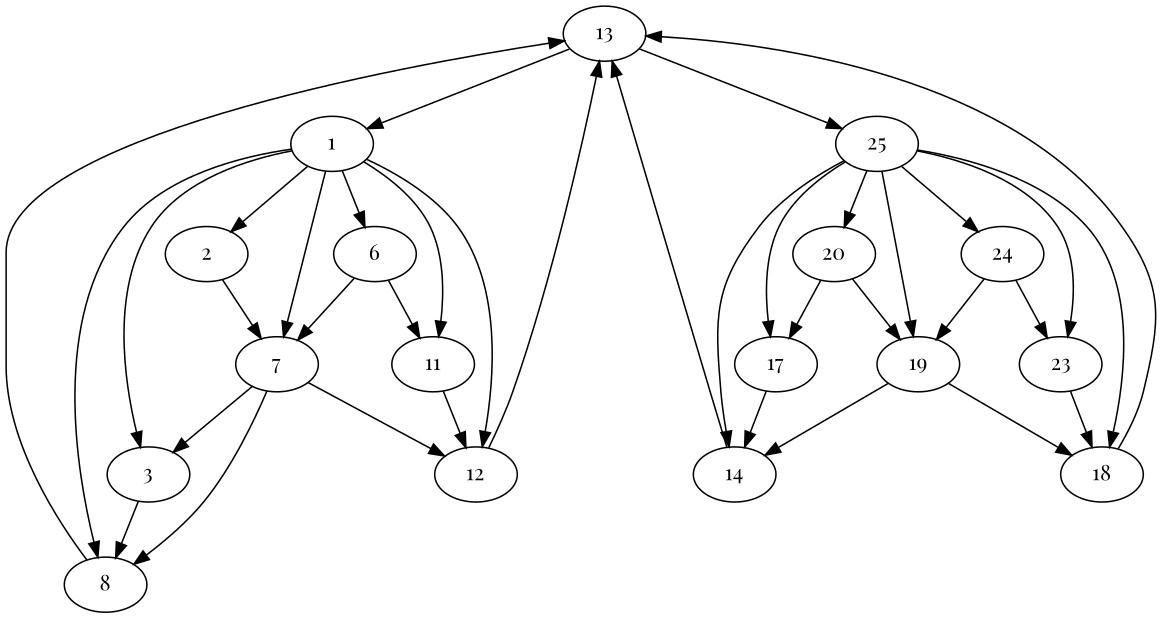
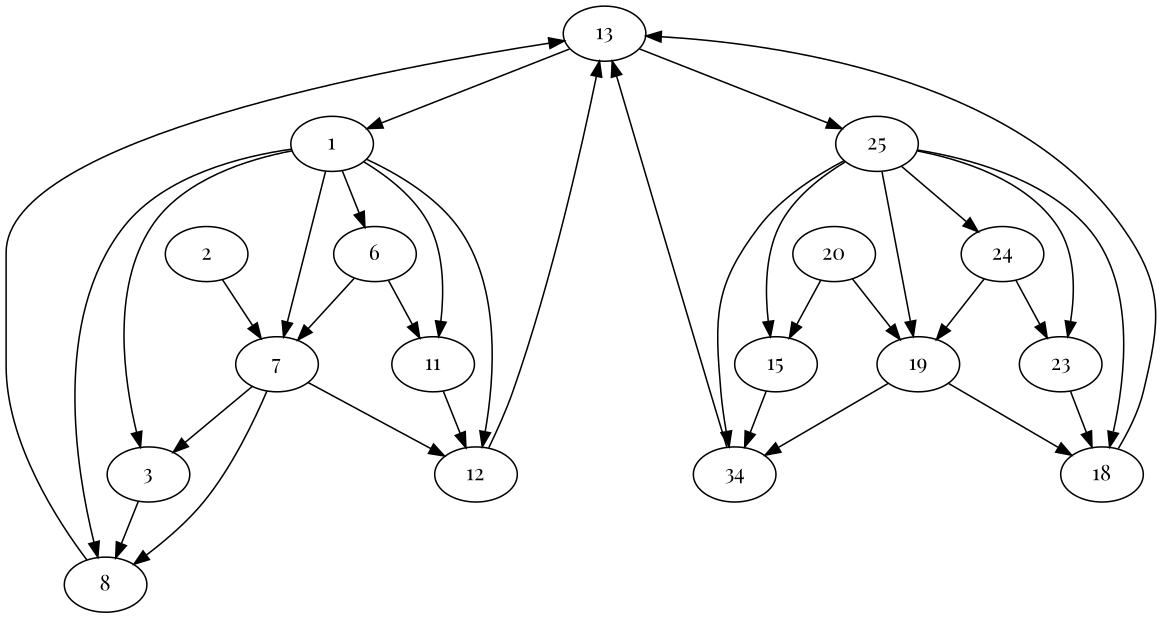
edge "25" -> "20": removed
edge "1" -> "2": removed
node "17": label "17" -> "15"
node "14": label "14" -> "34"
